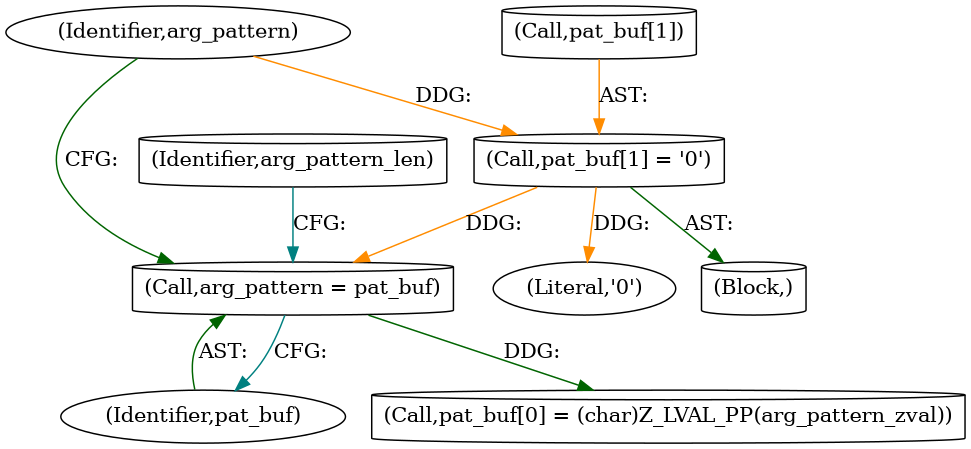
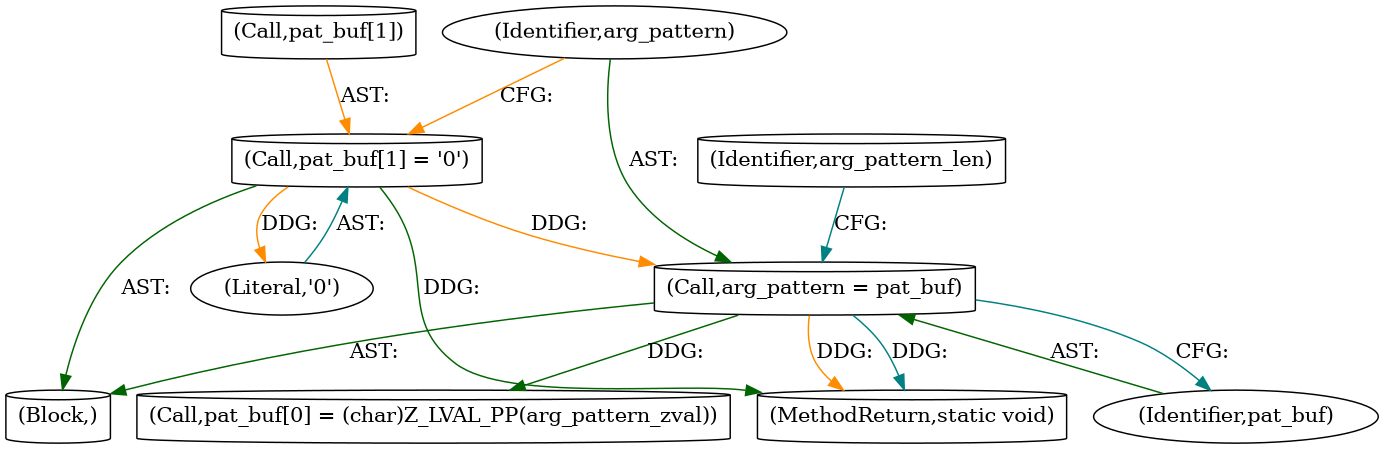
edge "(Identifier,arg_pattern)" -> "(Call,pat_buf[1] = '0')": label "DDG: " -> "CFG: "
edge "(Identifier,arg_pattern)" -> "(Call,arg_pattern = pat_buf)": label "CFG: " -> "AST: "
edge "(Literal,'0')" -> "(Call,pat_buf[1] = '0')": added, label "AST:"
edge "(Call,arg_pattern = pat_buf)" -> "(Block,)": added, label "AST:"
node "(MethodReturn,static void)": added
